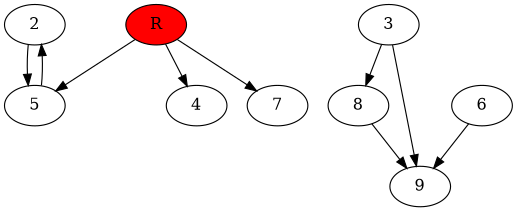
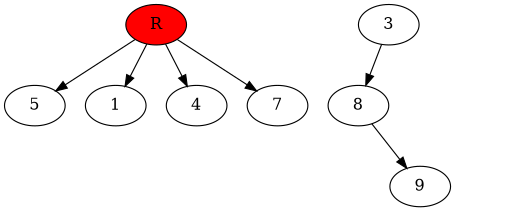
node "2": removed
edge "3" -> "9": removed
node "1": added
node "6": removed
